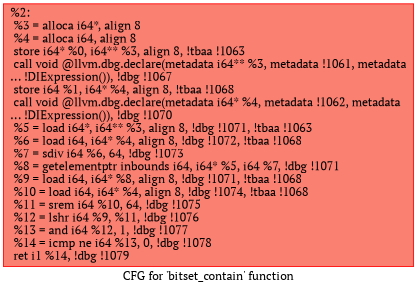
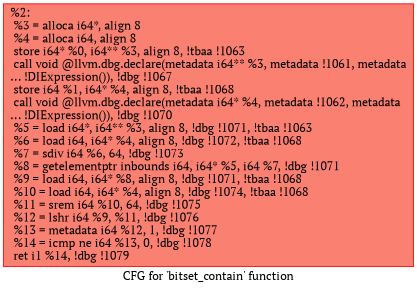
node "%2:": text "%13 = and i64 %12, 1, !dbg !1077" -> "%13 = metadata i64 %12, 1, !dbg !1077"
